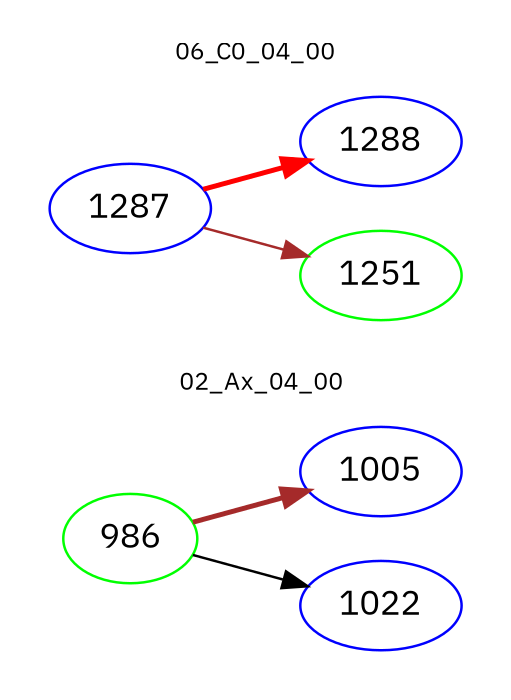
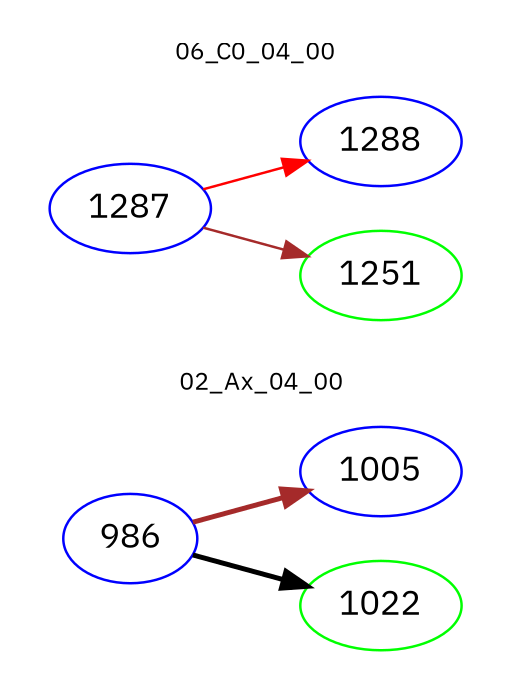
edge "1287" -> "1288": style bold -> solid
node "986": color green -> blue
edge "986" -> "1022": style solid -> bold
node "1022": color blue -> green
